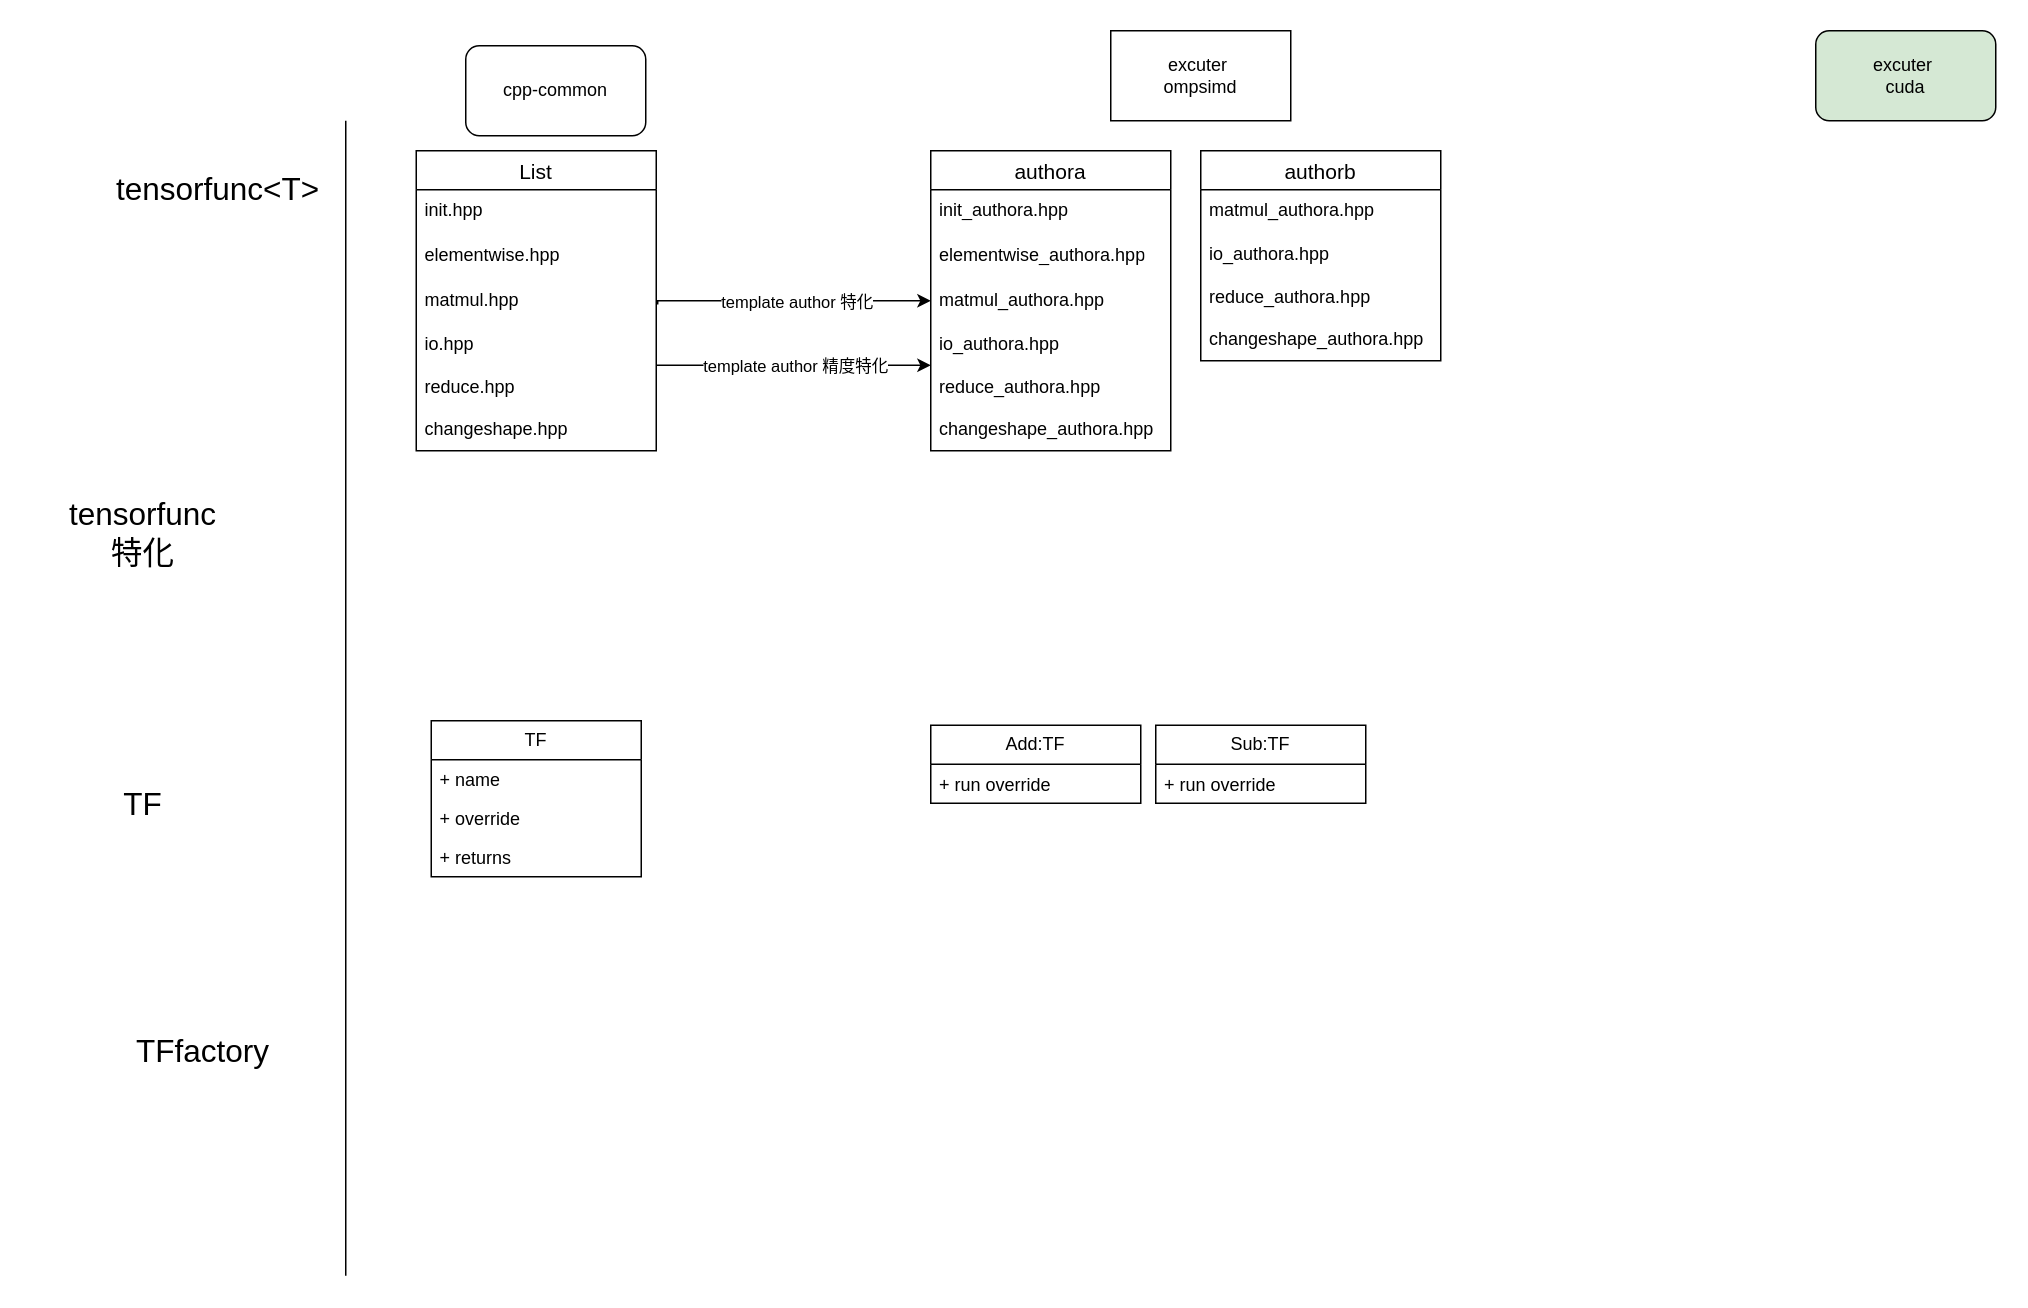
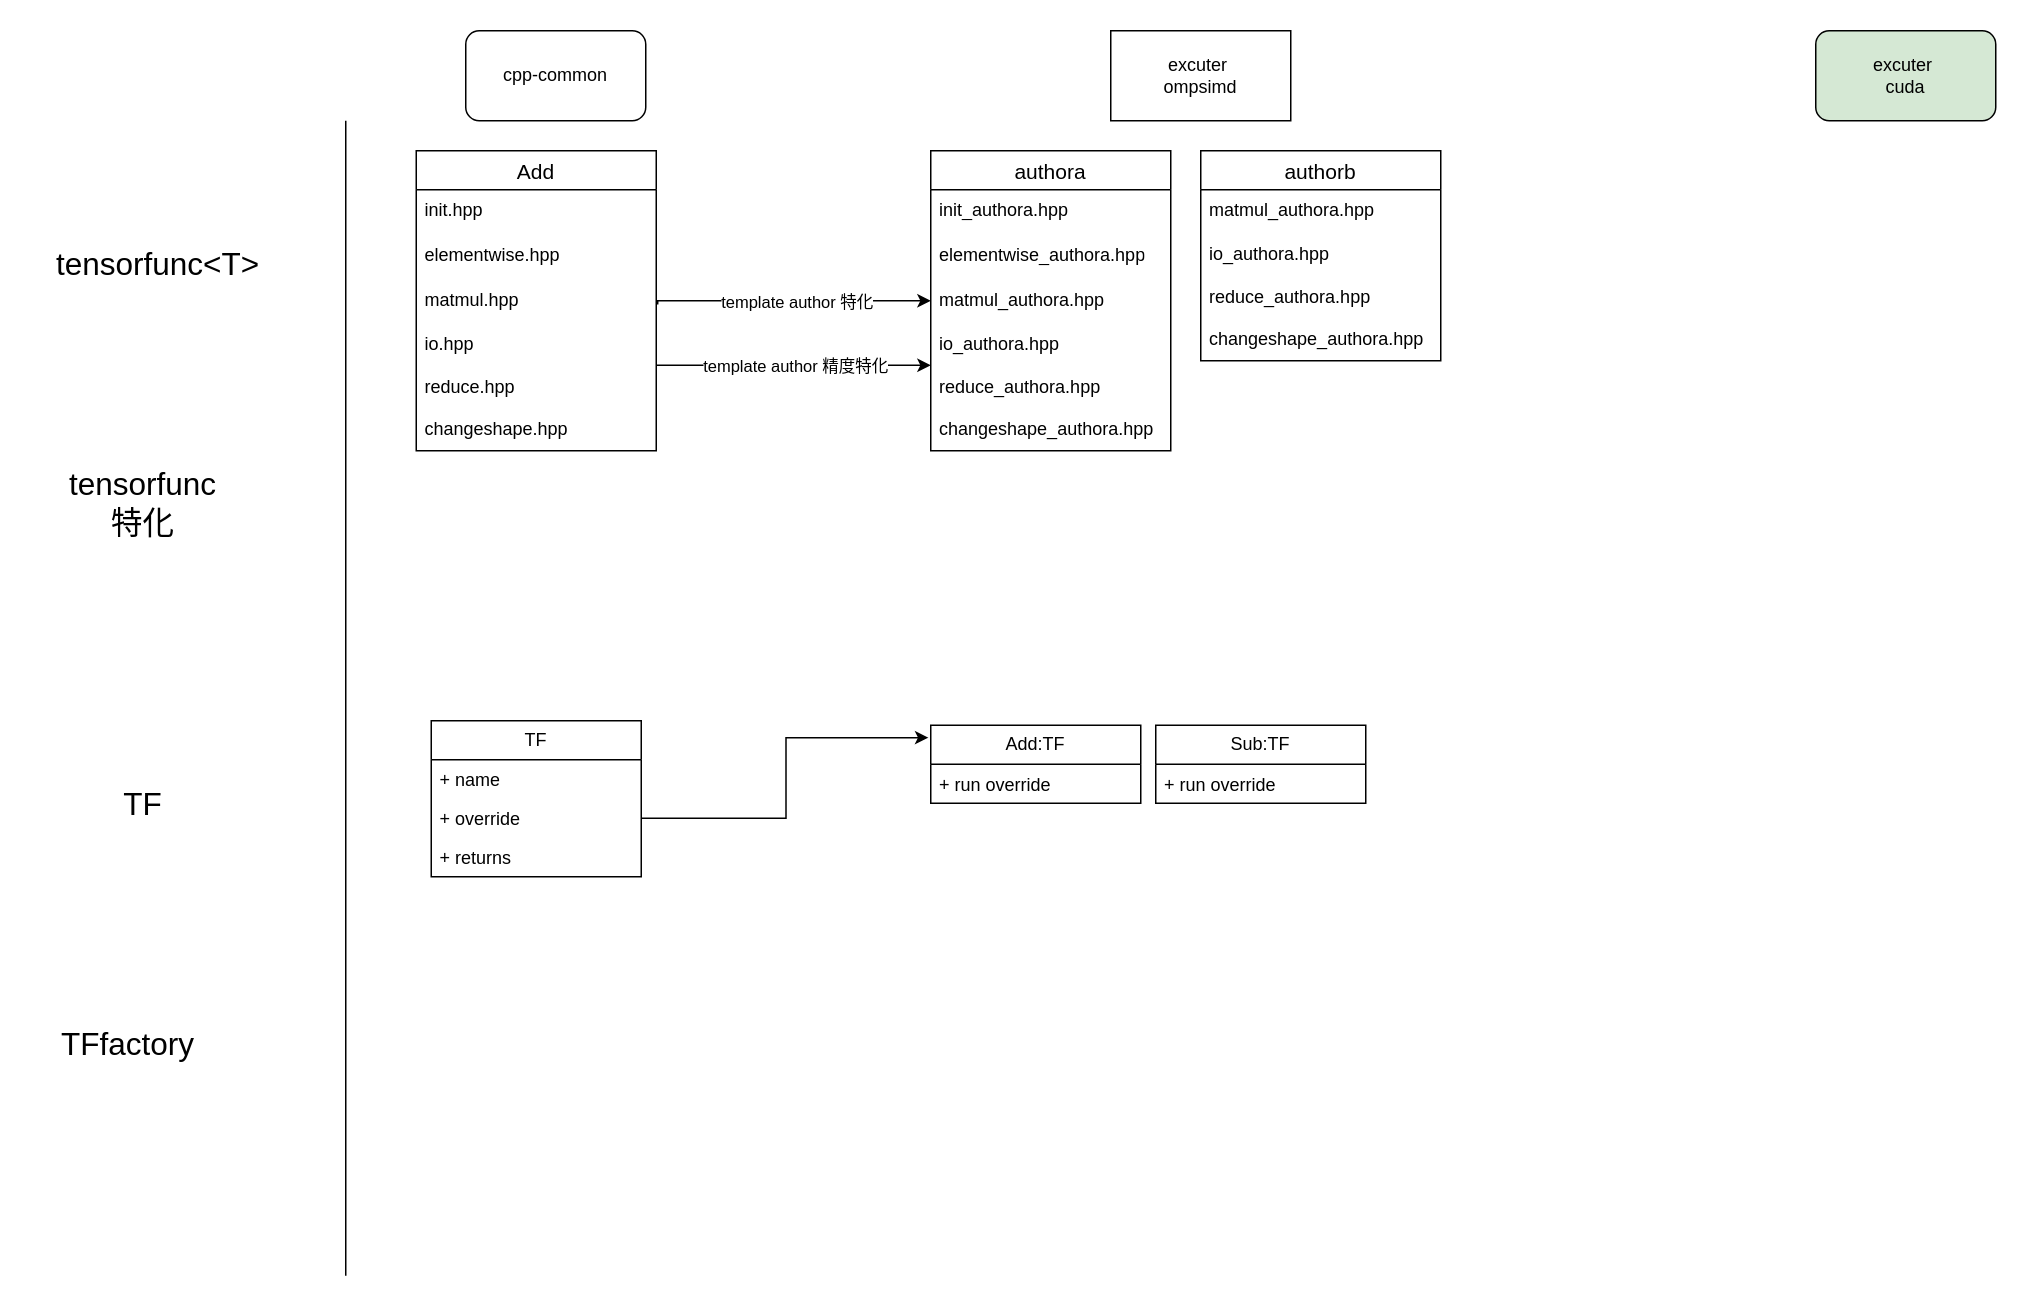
node "cpp-common": moved (556, 91) -> (556, 76)
node "List": label "List" -> "Add"
node "tensorfunc<T>": moved (218, 188) -> (158, 263)
node "tensorfunc 特化": moved (143, 533) -> (143, 503)
edge "+ override" -> "Add:TF": added
node "TFfactory": moved (203, 1051) -> (128, 1043)
